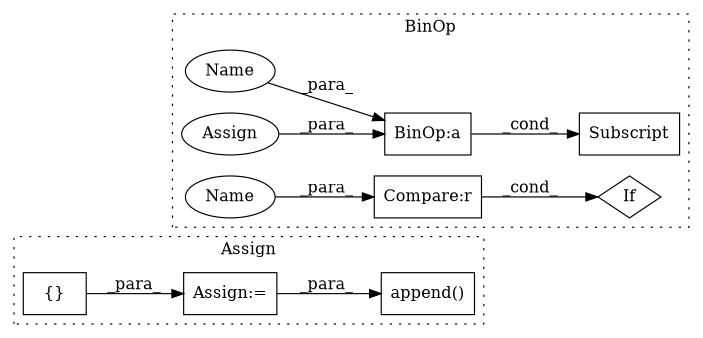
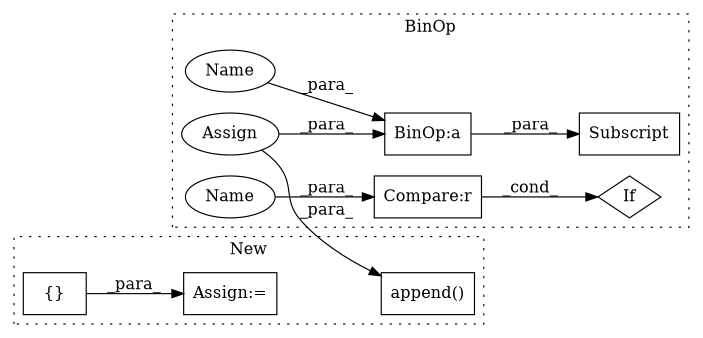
edge "BinOp:a" -> "Subscript": label "_cond_" -> "_para_"
cluster "Assign": label "Assign" -> "New"
edge "Assign:=" -> "append()": now "Assign" -> "append()"
